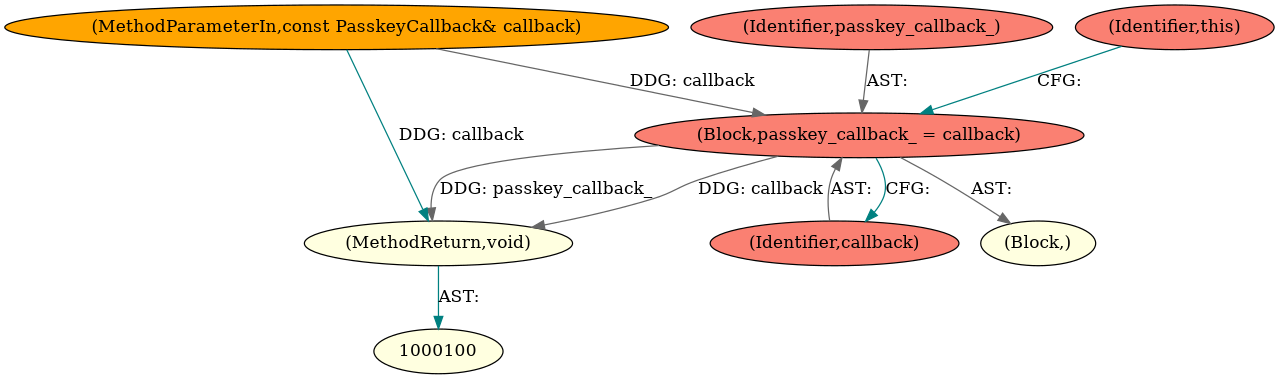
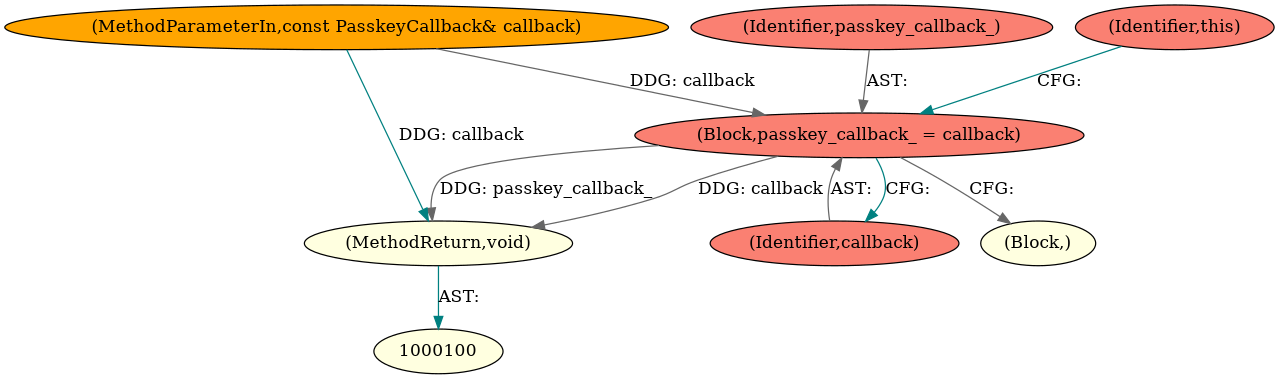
edge "(Block,passkey_callback_ = callback)" -> "(Block,)": label "AST: " -> "CFG: "
